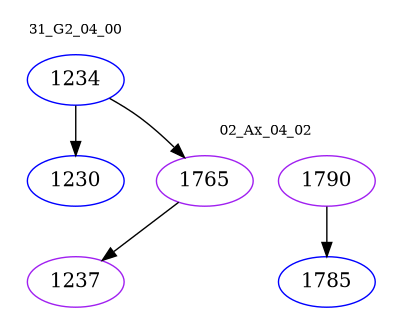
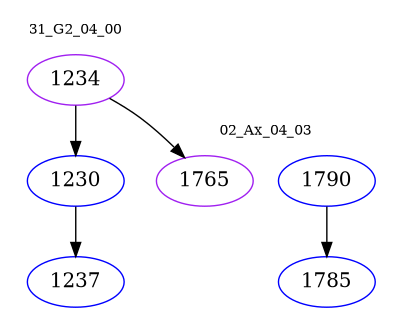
node "1234": color blue -> purple
cluster "02_Ax_04_02": label "02_Ax_04_02" -> "02_Ax_04_03"
node "1790": color purple -> blue
edge "1765" -> "1237": now "1230" -> "1237"
node "1237": color purple -> blue
